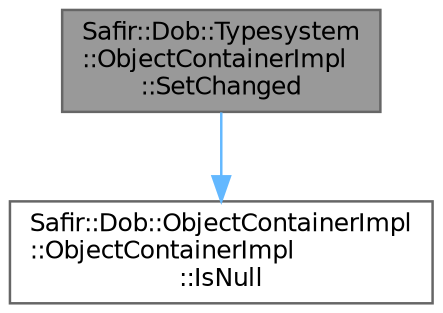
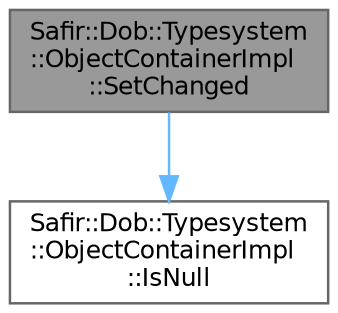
node "Safir::Dob::ObjectContainerImpl ::ObjectContainerImpl ::IsNull": label "Safir::Dob::ObjectContainerImpl ::ObjectContainerImpl ::IsNull" -> "Safir::Dob::Typesystem ::ObjectContainerImpl ::IsNull"
